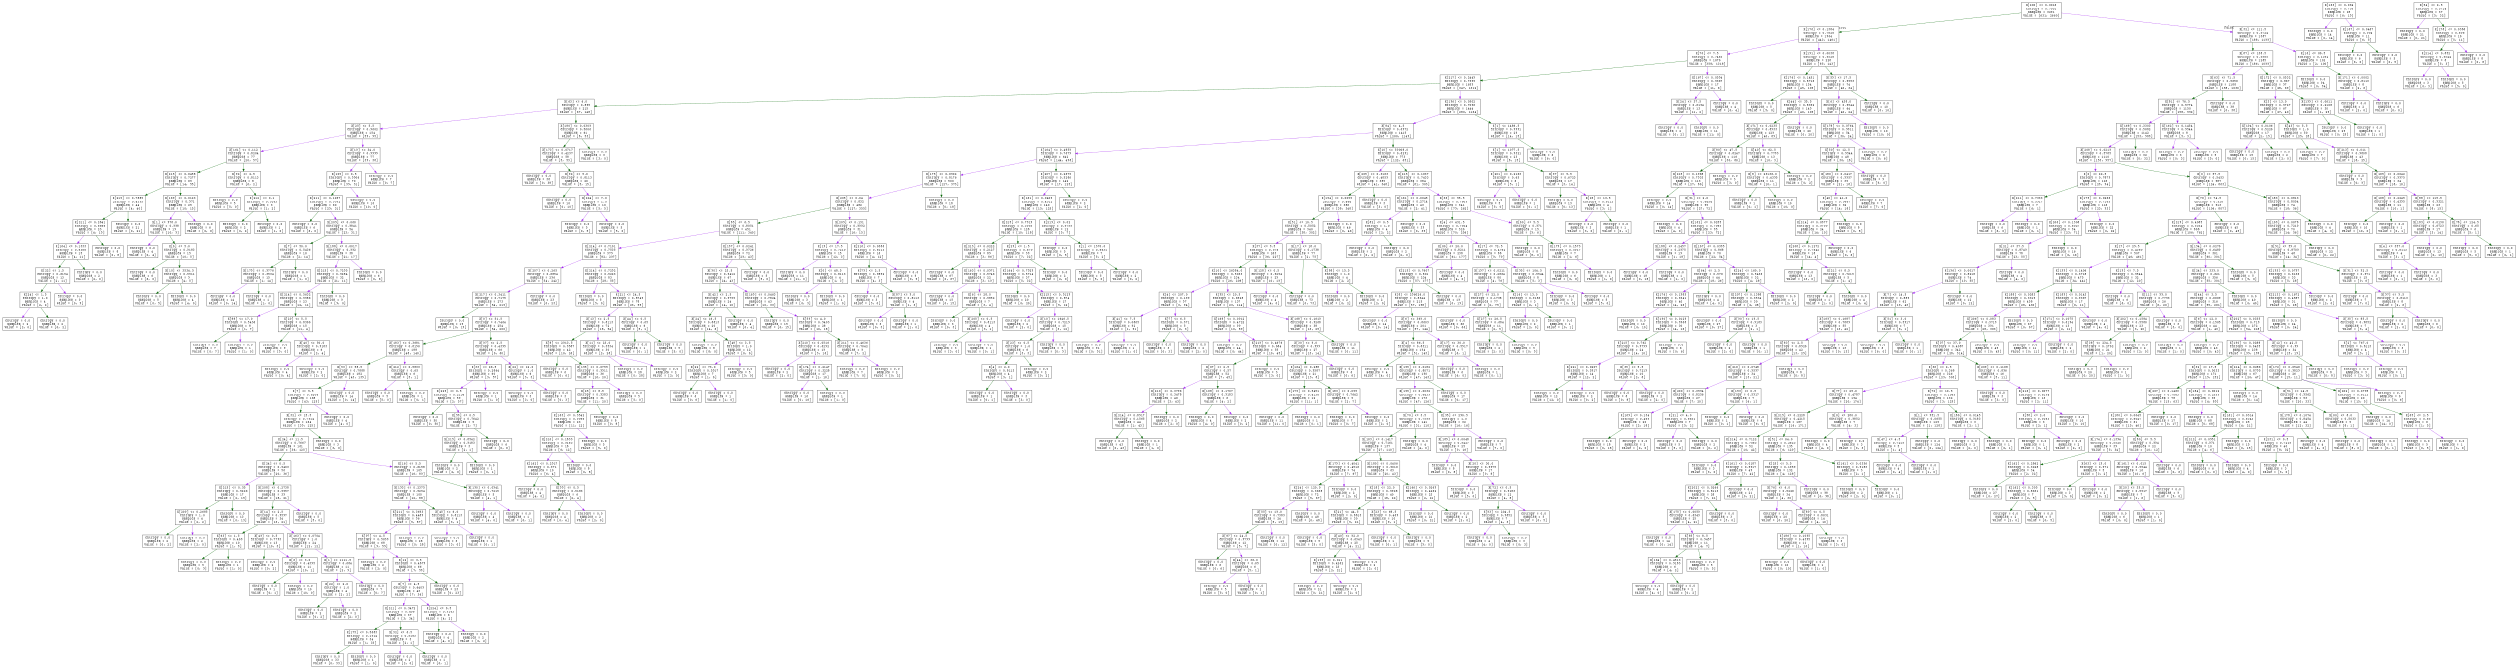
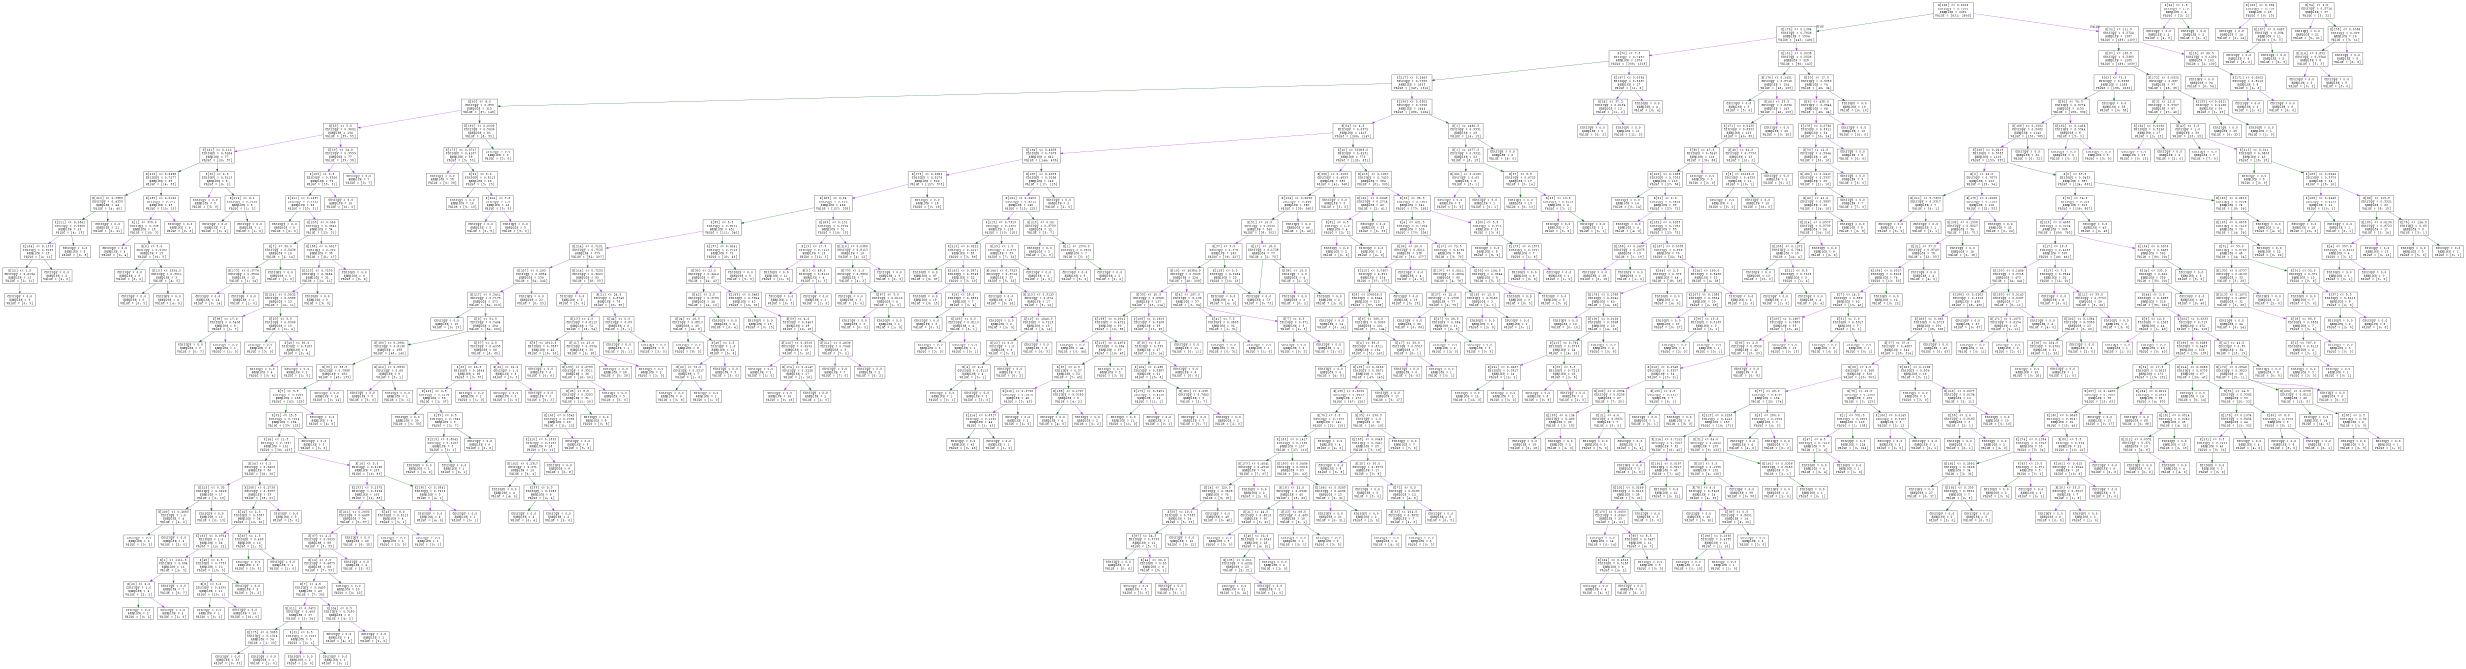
edge "X[22] <= 1.5 entropy = 0.6194 samples = 13 value = [2, 11]" -> "X[24] <= 1.5 entropy = 1.0 samples = 4 value = [2, 2]": removed
edge "X[163] <= 0.0704 entropy = 1.0 samples = 24 value = [12, 12]" -> "X[6] <= 3.0 entropy = 0.4395 samples = 11 value = [10, 1]": now "X[163] <= 0.0704 entropy = 1.0 samples = 24 value = [12, 12]" -> "X[49] <= 0.5 entropy = 0.7793 samples = 13 value = [10, 3]"
